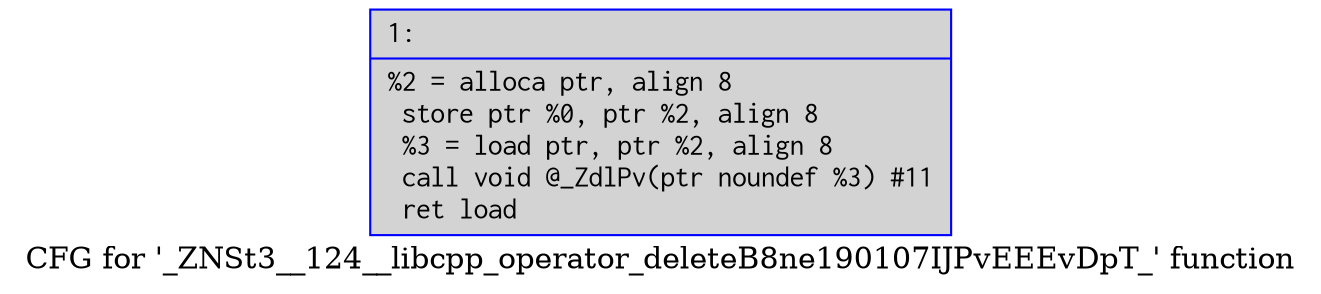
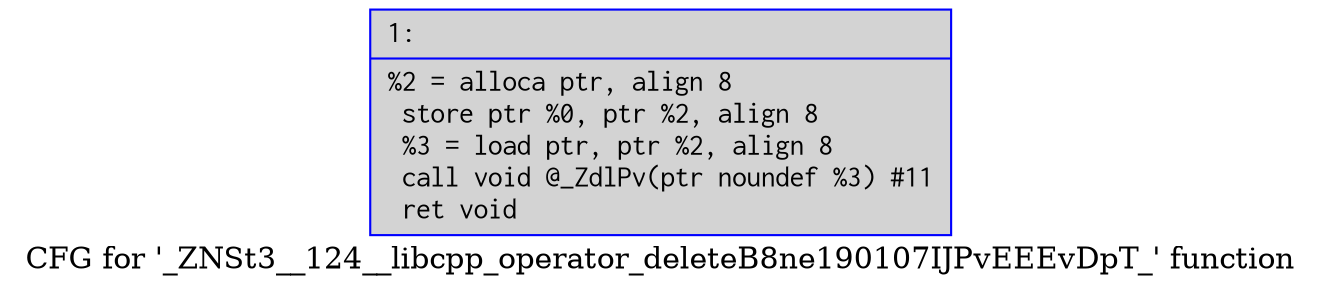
node "1:": text "ret load" -> "ret void"
